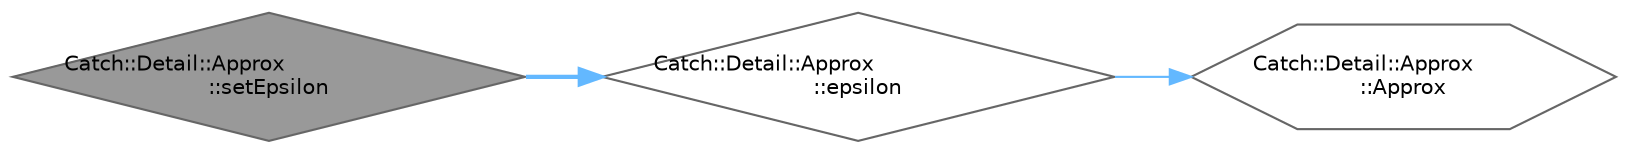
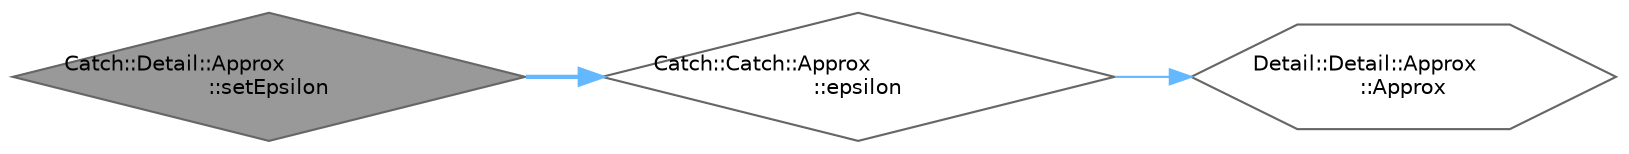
node "Catch::Detail::Approx ::epsilon": label "Catch::Detail::Approx ::epsilon" -> "Catch::Catch::Approx ::epsilon"
node "Catch::Detail::Approx ::Approx": label "Catch::Detail::Approx ::Approx" -> "Detail::Detail::Approx ::Approx"
